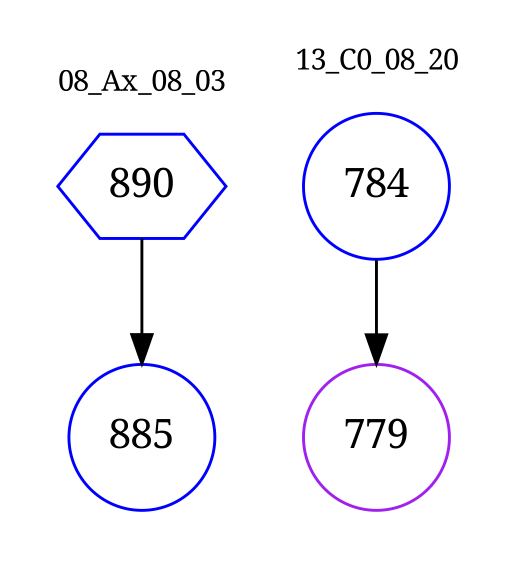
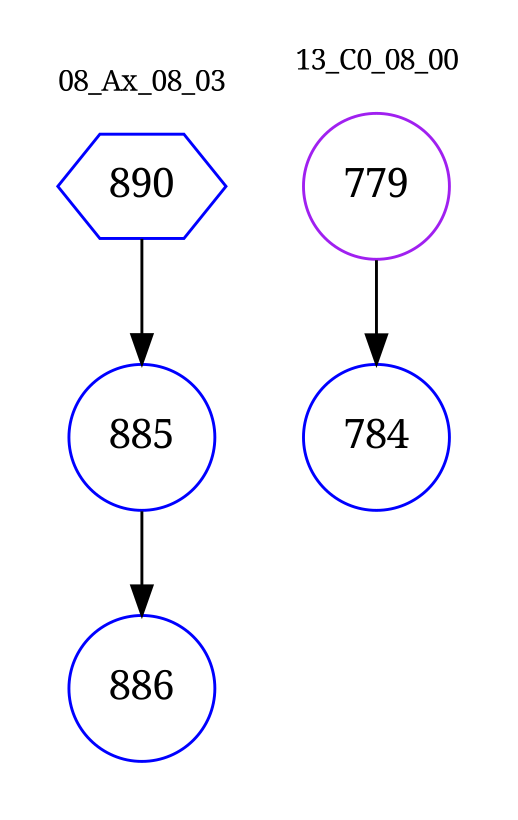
cluster "13_C0_08_20": label "13_C0_08_20" -> "13_C0_08_00"
edge "784" -> "779": reversed
node "886": added
